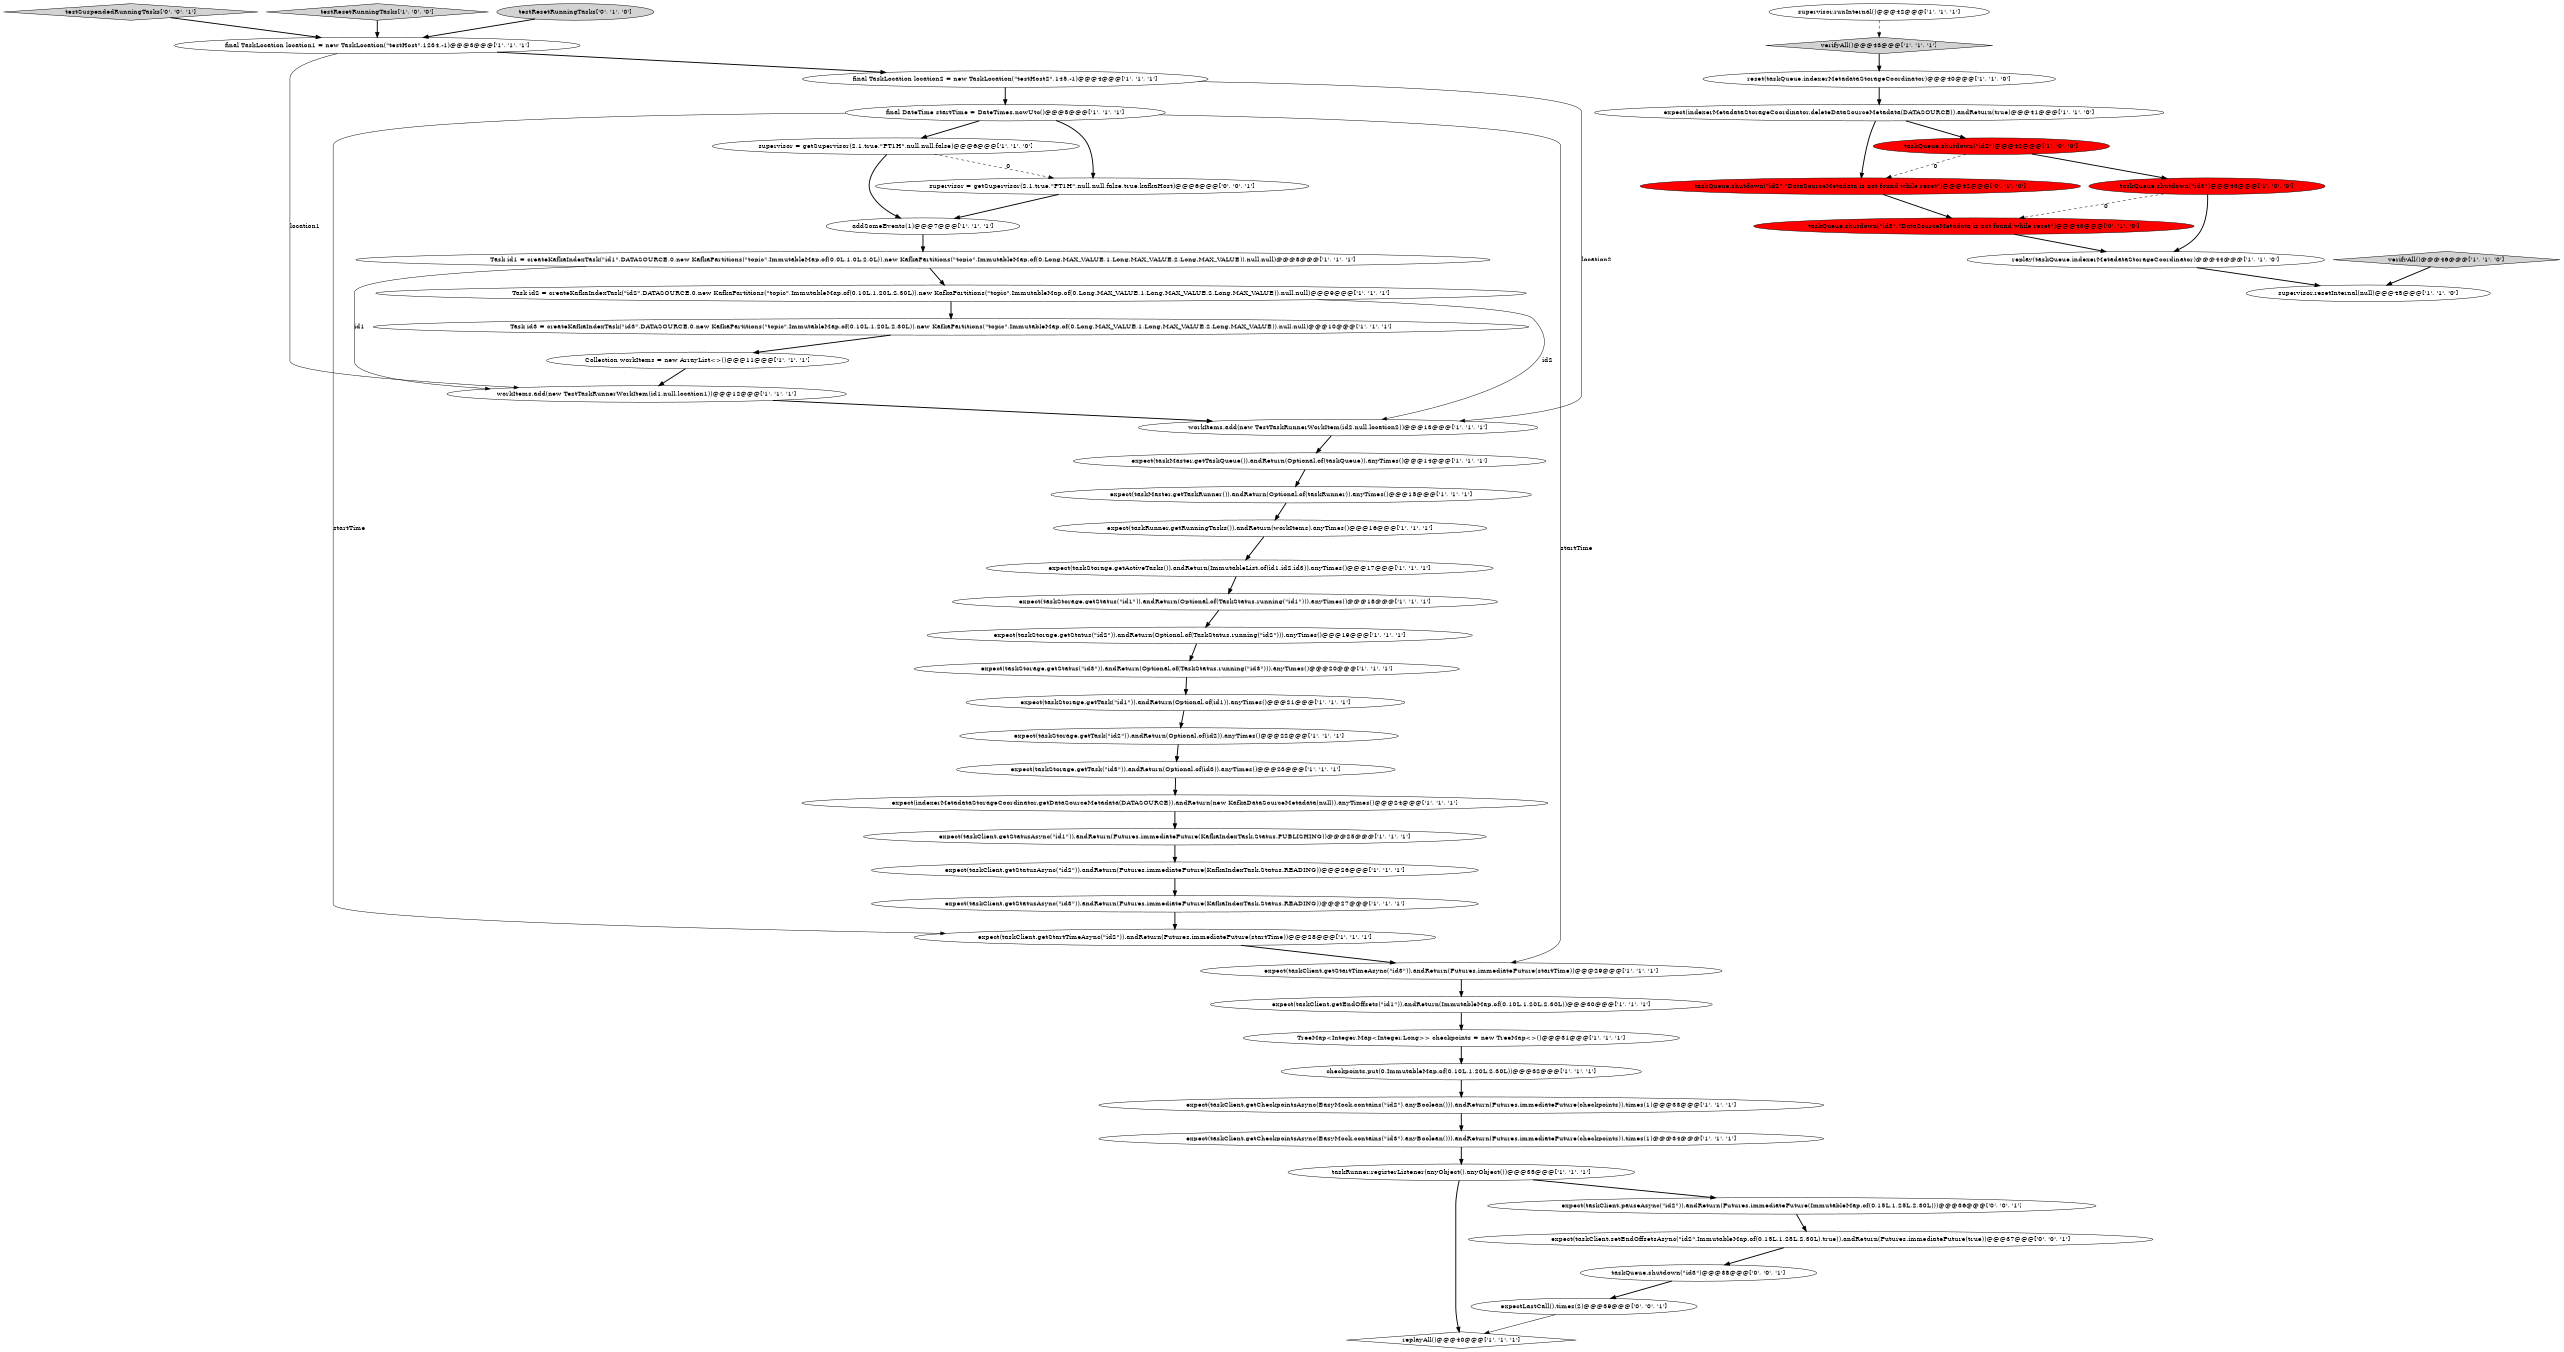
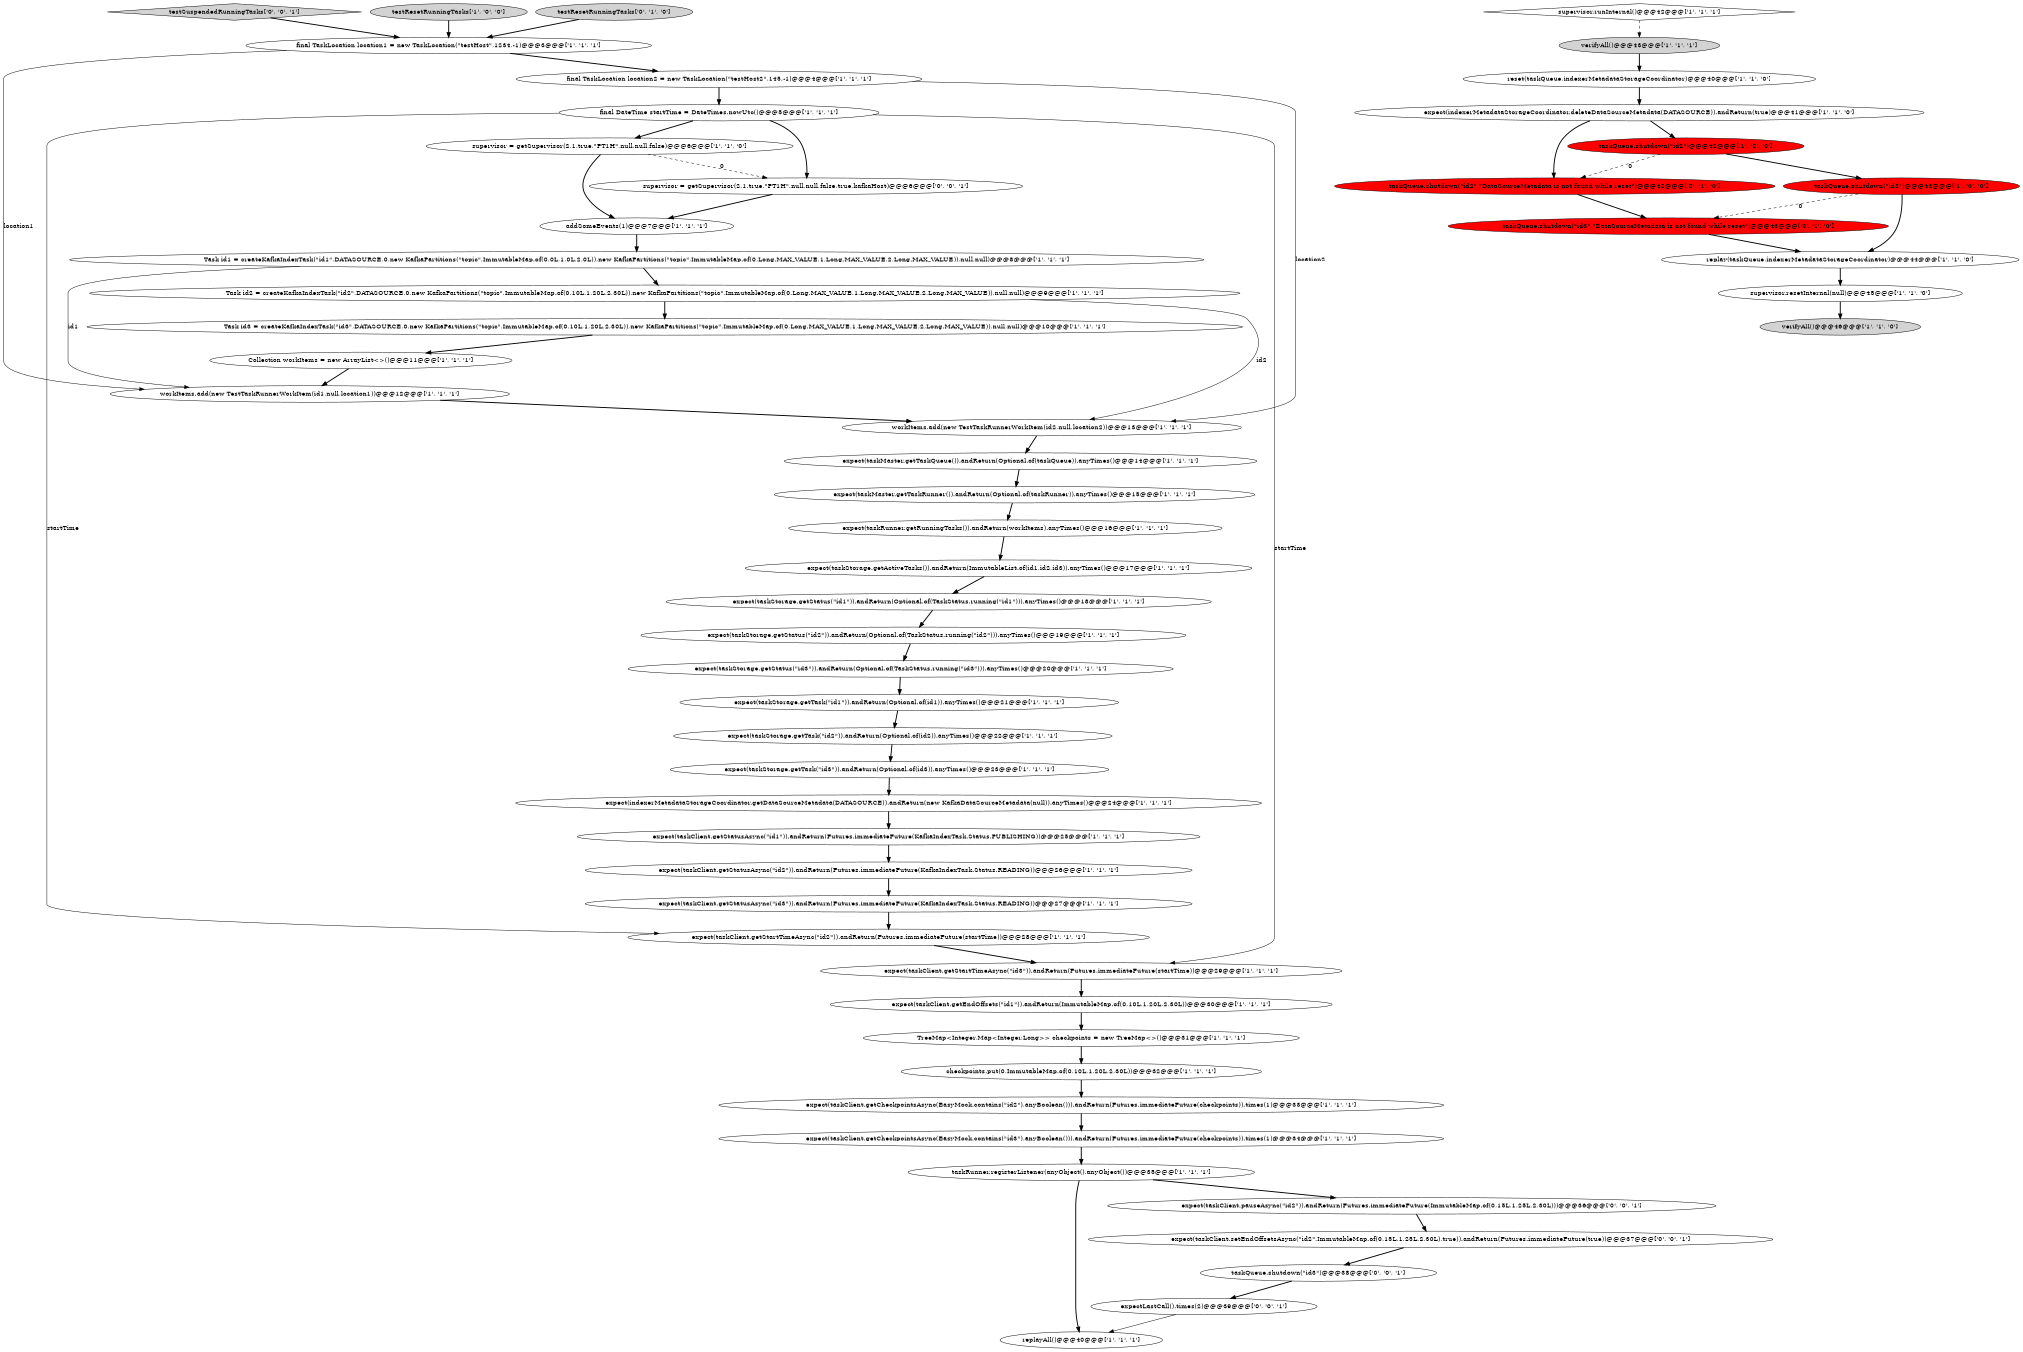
node "testResetRunningTasks['1', '0', '0']": shape diamond -> ellipse
node "supervisor.runInternal()@@@42@@@['1', '1', '1']": shape ellipse -> diamond
node "verifyAll()@@@43@@@['1', '1', '1']": shape diamond -> ellipse
node "verifyAll()@@@46@@@['1', '1', '0']": shape diamond -> ellipse
edge "verifyAll()@@@46@@@['1', '1', '0']" -> "supervisor.resetInternal(null)@@@45@@@['1', '1', '0']": reversed
node "replayAll()@@@40@@@['1', '1', '1']": shape diamond -> ellipse
